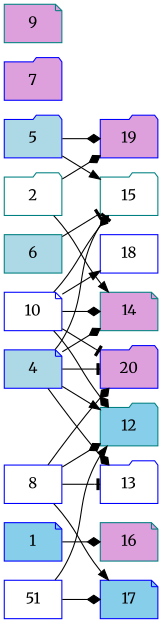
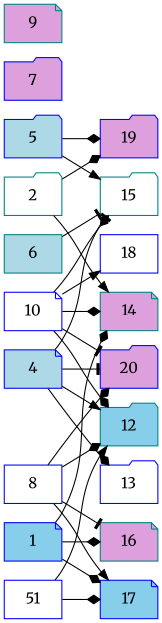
edge "4" -> "14": now "1" -> "14"
edge "8" -> "13": now "8" -> "16"
edge "1" -> "17": added
